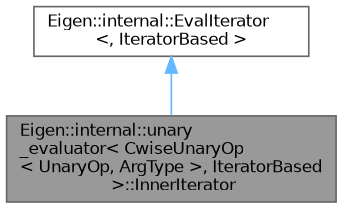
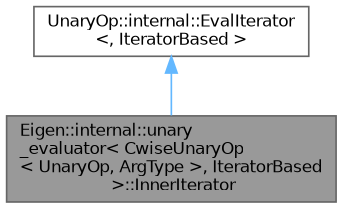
node "Eigen::internal::EvalIterator <, IteratorBased >": label "Eigen::internal::EvalIterator <, IteratorBased >" -> "UnaryOp::internal::EvalIterator <, IteratorBased >"
